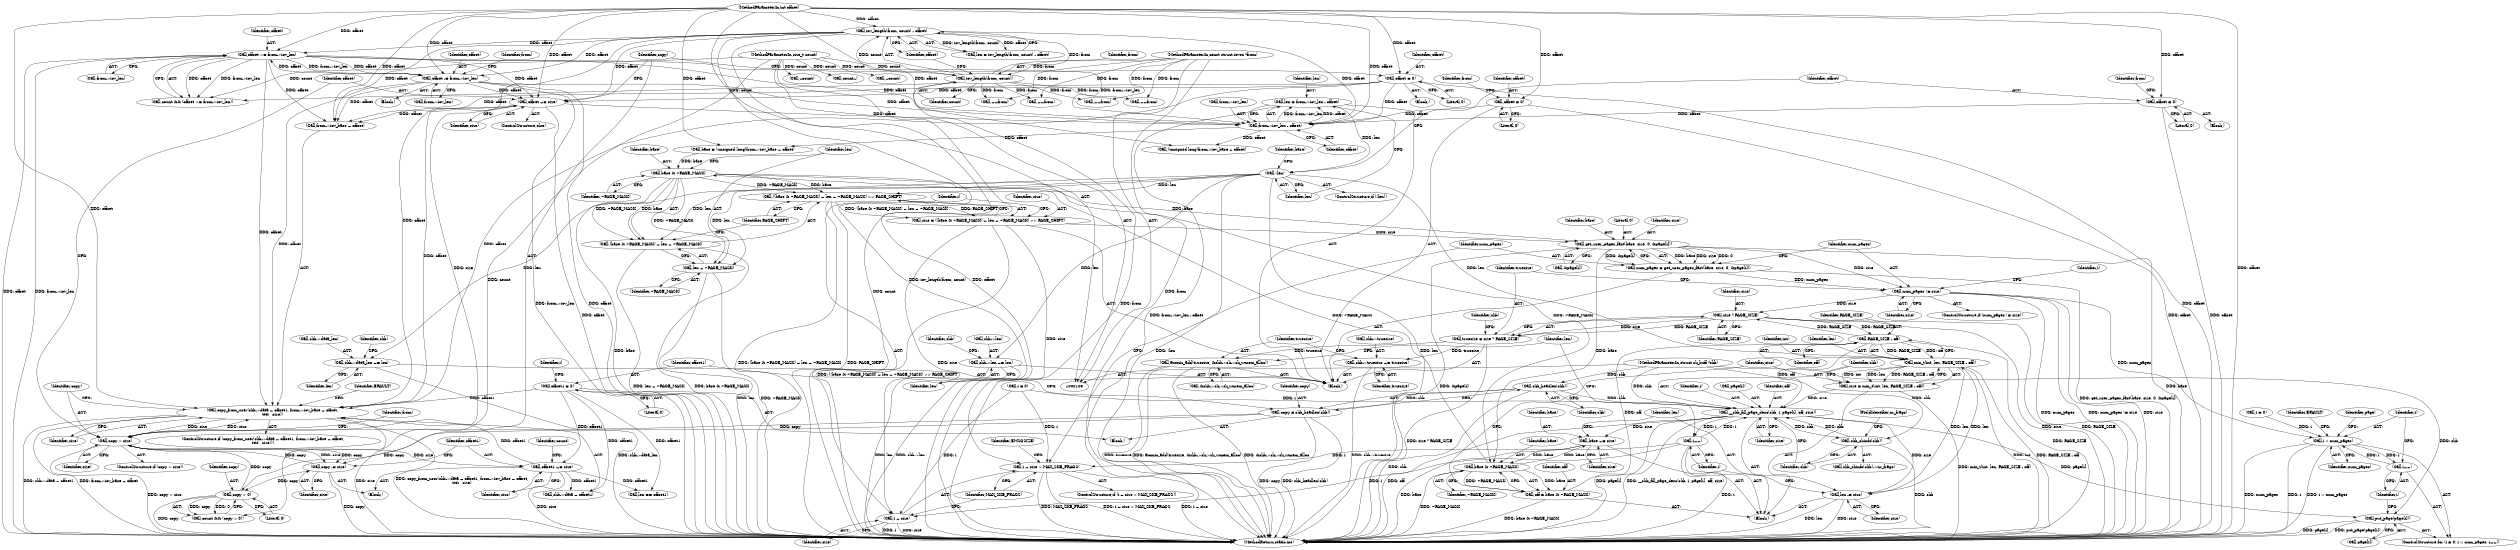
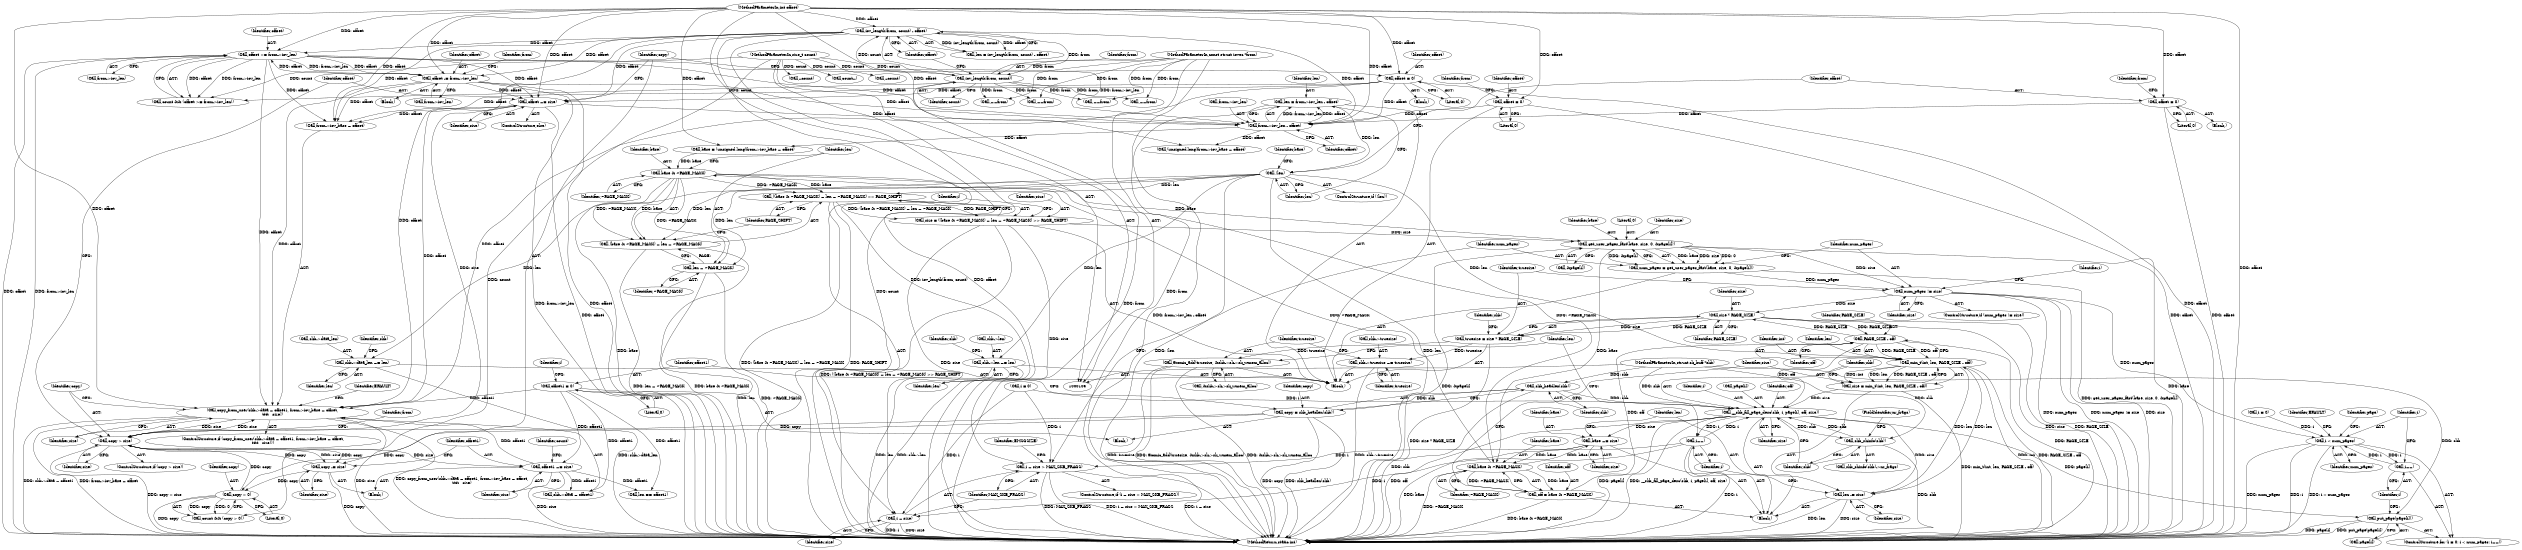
edge "(Call,len + ~PAGE_MASK)" -> "(Call,(base & ~PAGE_MASK) + len + ~PAGE_MASK)": label "AST: " -> "PAGE: "
